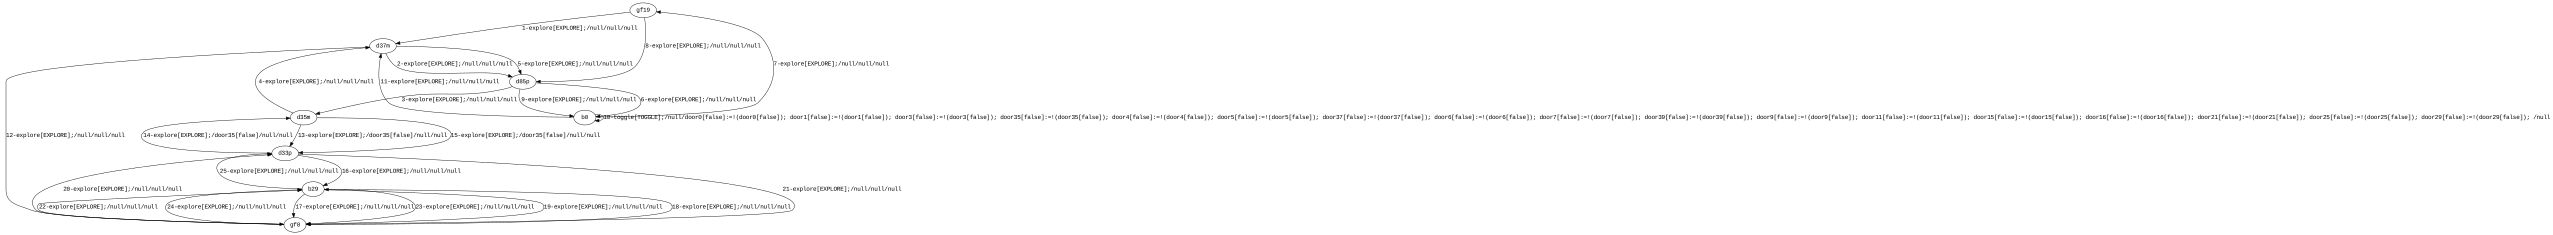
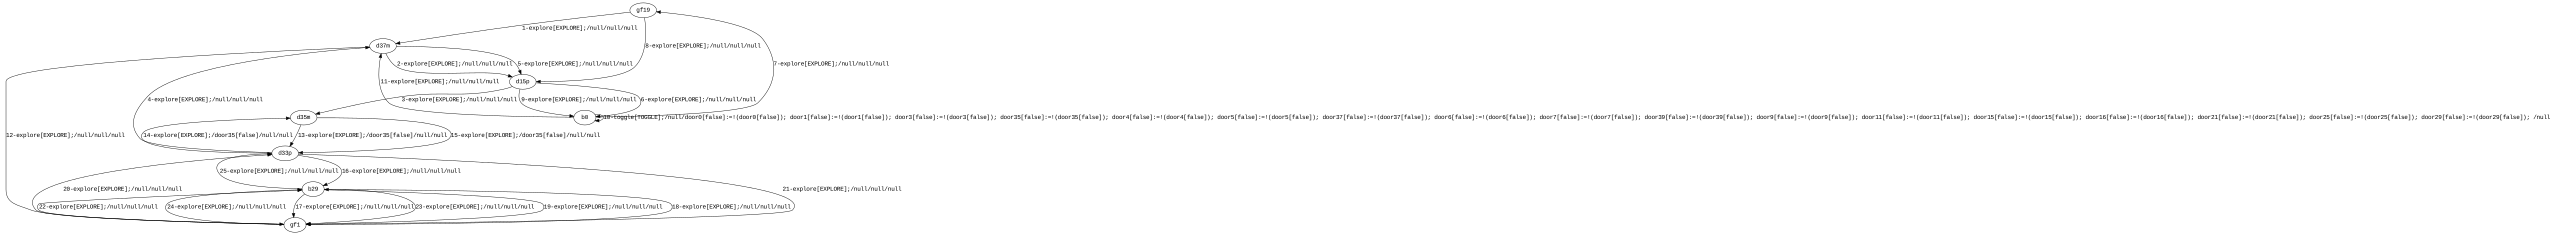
edge "d35m" -> "d37m": now "d33p" -> "d37m"
node "d85p": label "d85p" -> "d15p"
node "gf0": label "gf0" -> "gf1"
